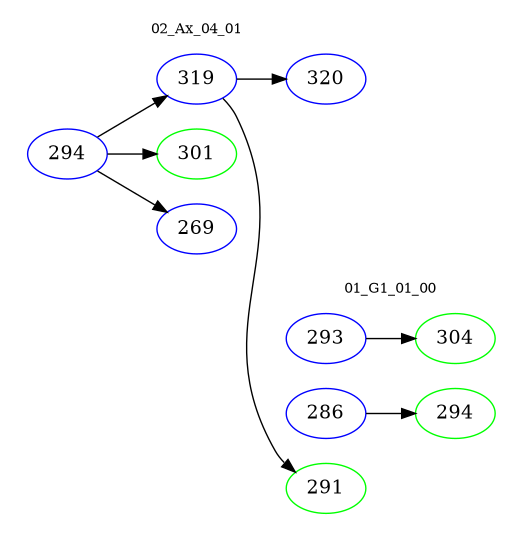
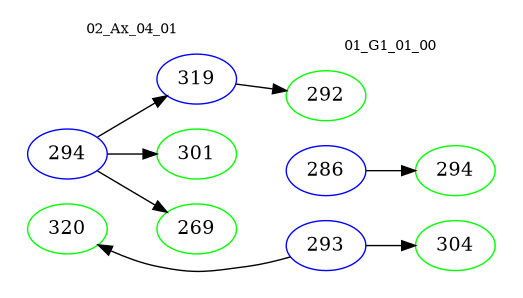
edge "319" -> "320": now "293" -> "320"
node "320": color blue -> green
node "269": color blue -> green
node "291": label "291" -> "292"
